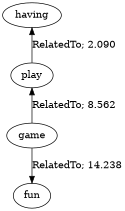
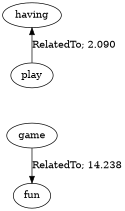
edge "game" -> "play": removed, label "RelatedTo; 8.562"
